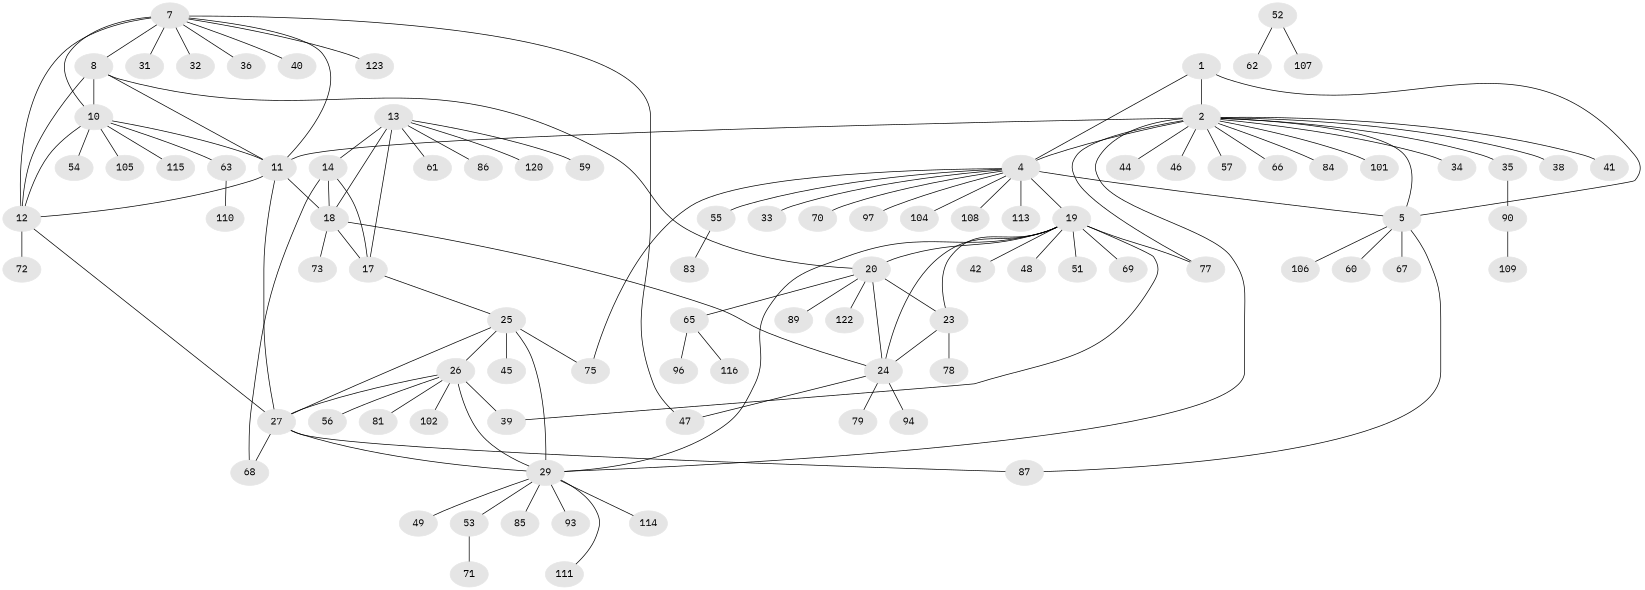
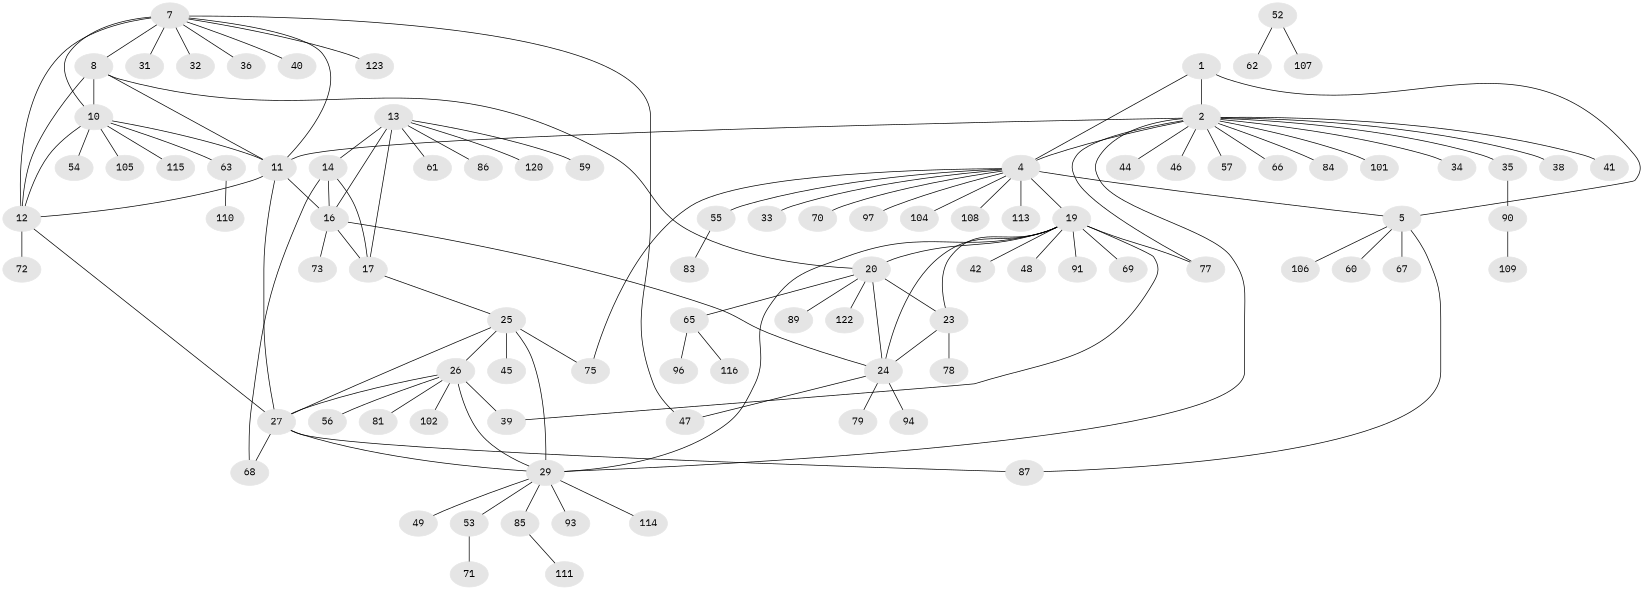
edge "2" -- "5": removed
node "18": label "18" -> "16"
node "51": label "51" -> "91"
edge "29" -- "111": now "85" -- "111"
